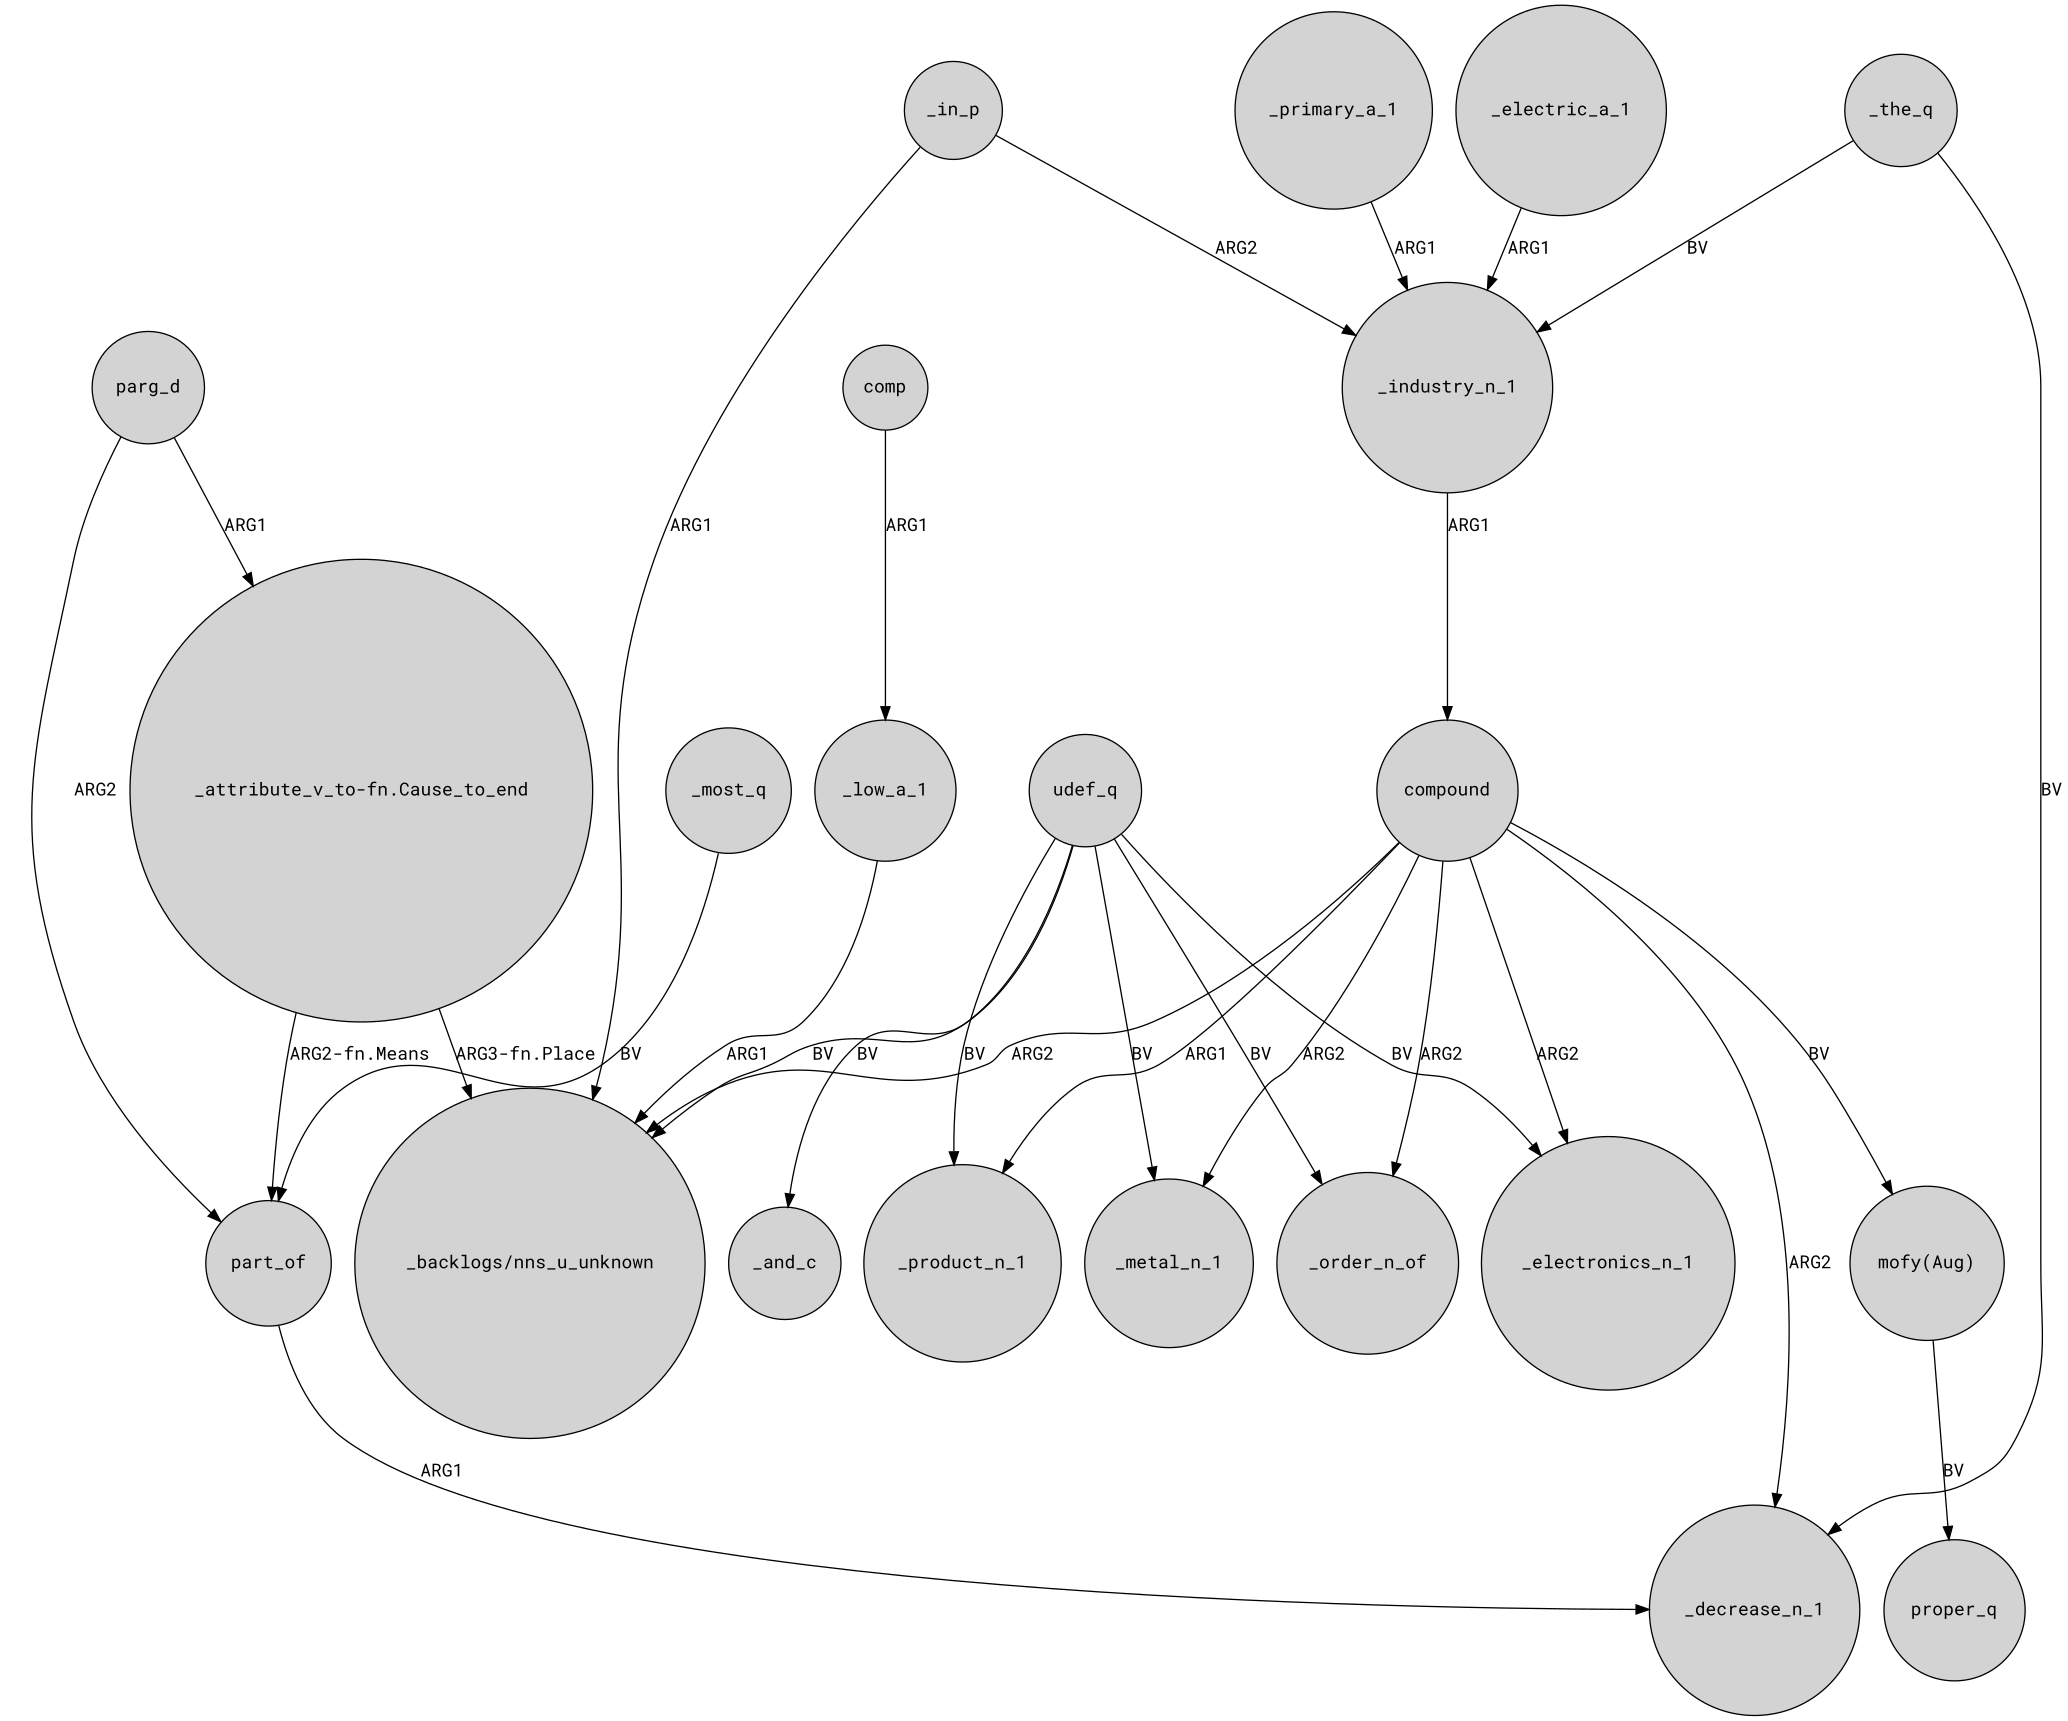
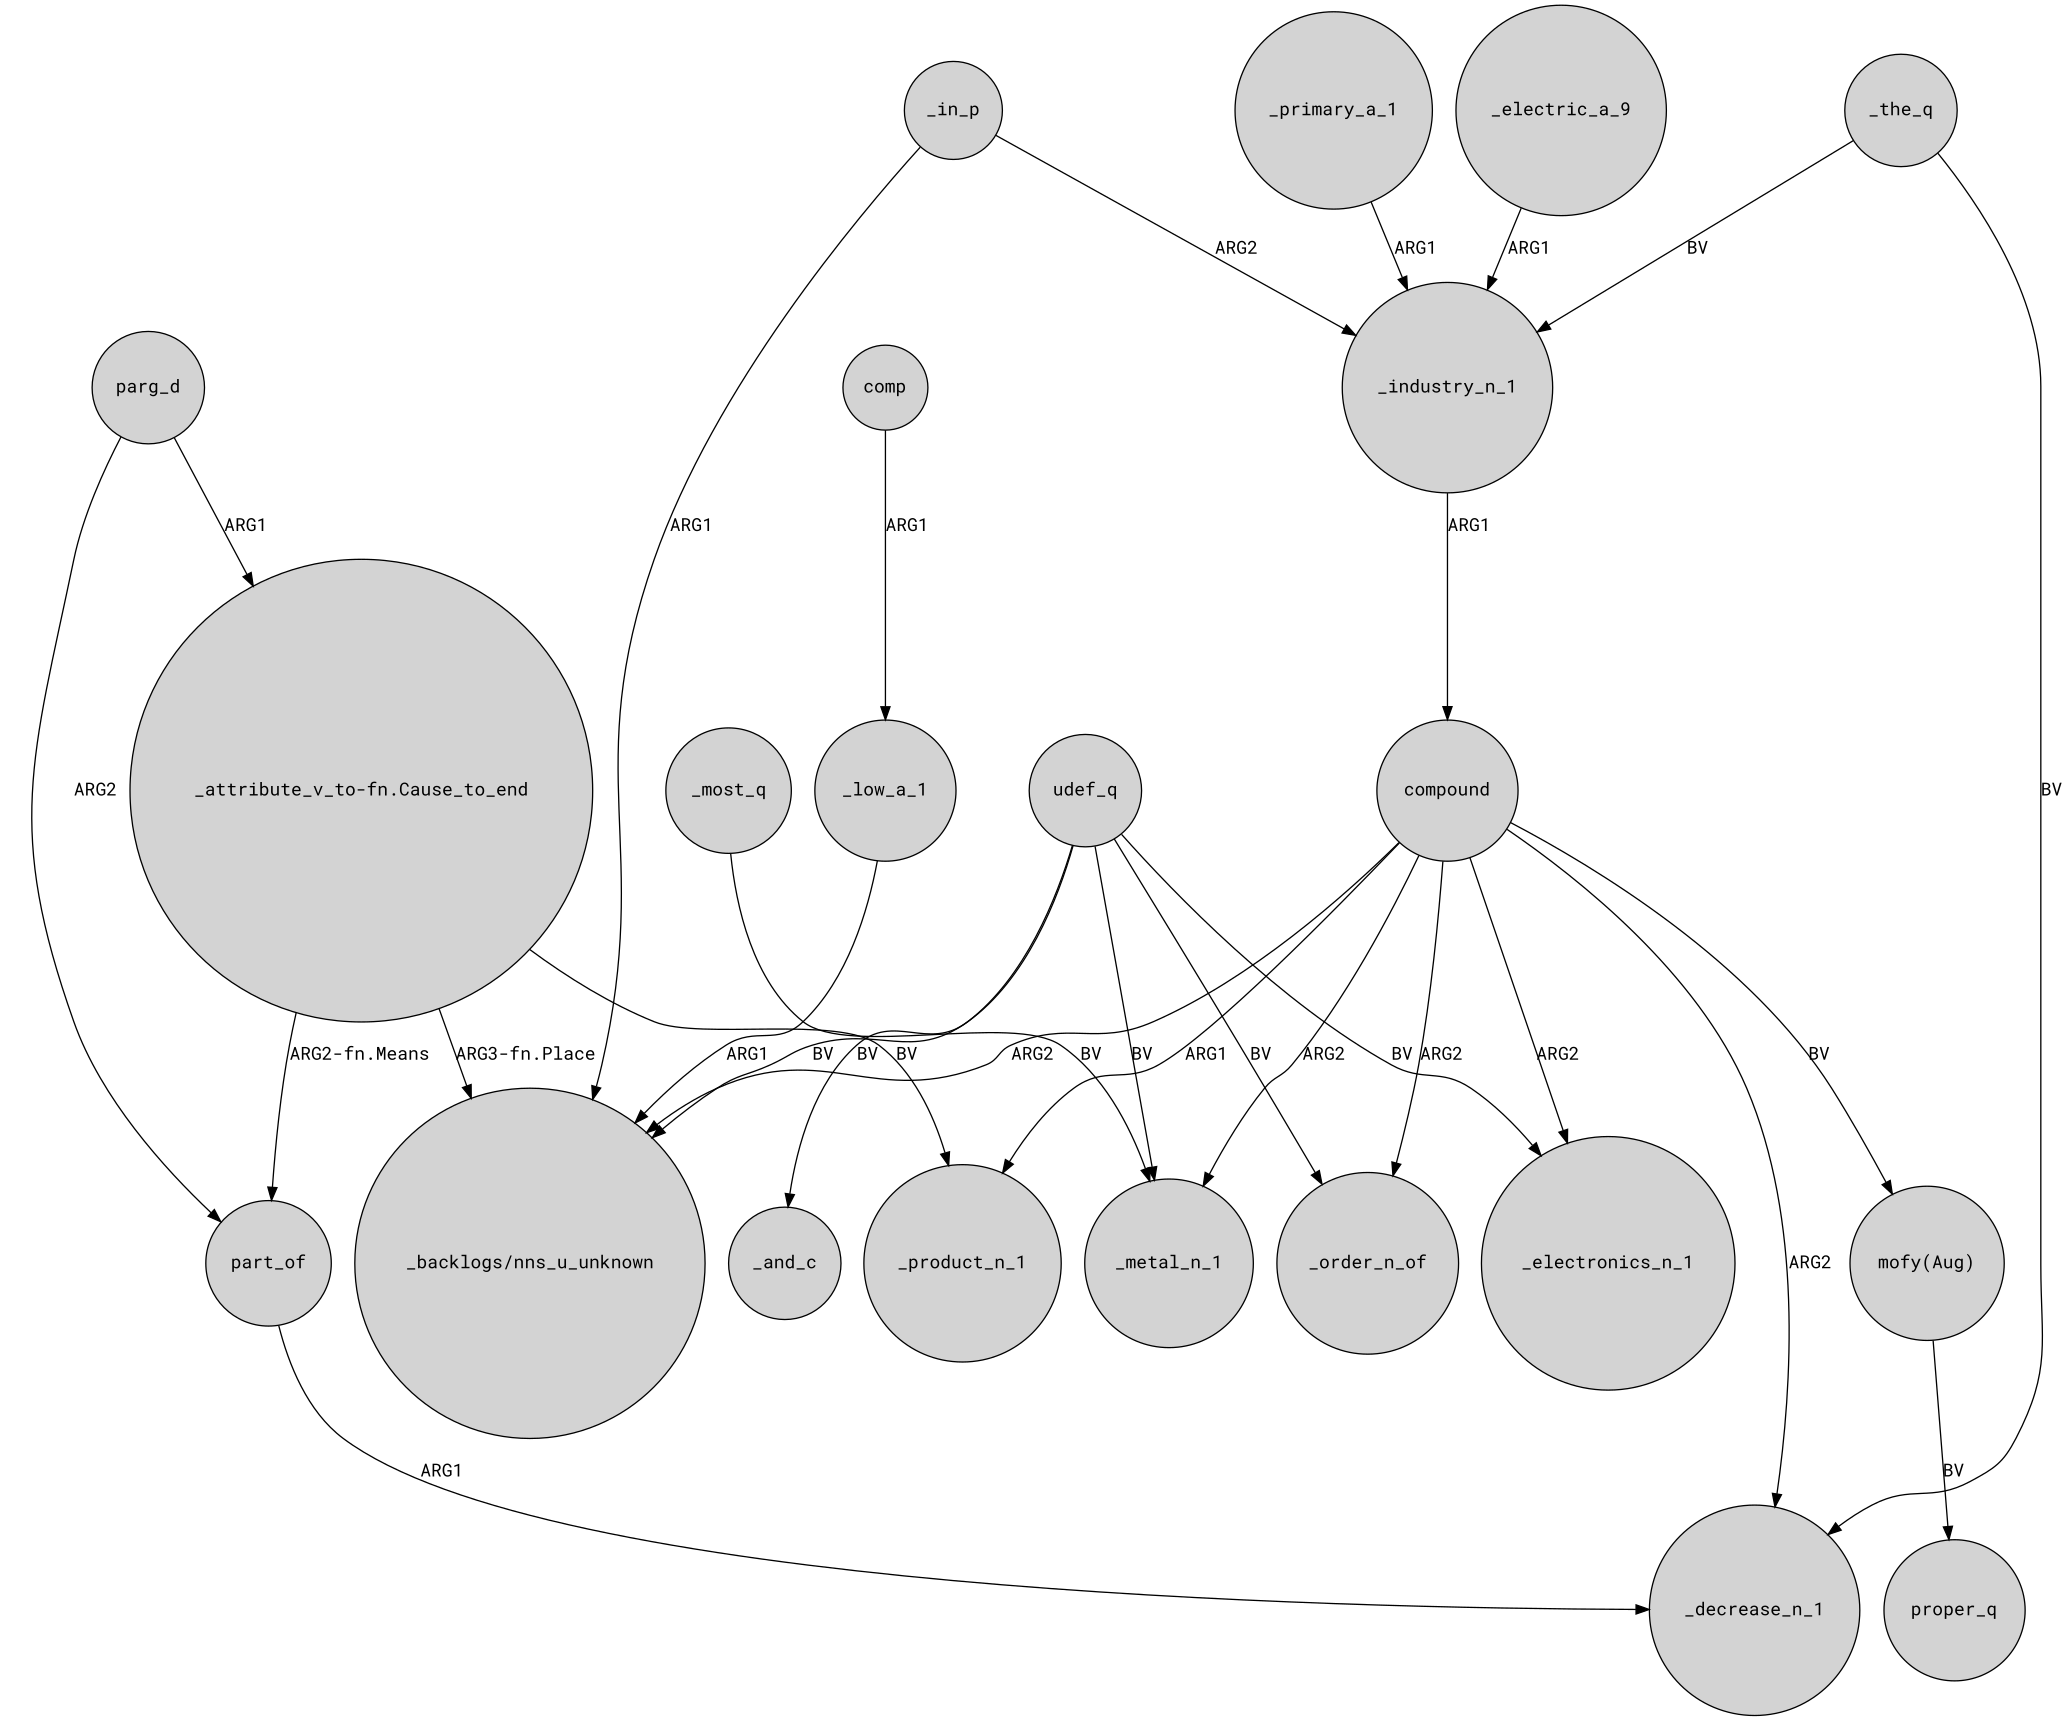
node "_electric_a_1": label "_electric_a_1" -> "_electric_a_9"
edge "udef_q" -> "_product_n_1": now "_attribute_v_to-fn.Cause_to_end" -> "_product_n_1"
edge "_most_q" -> "part_of": now "_most_q" -> "_metal_n_1"
